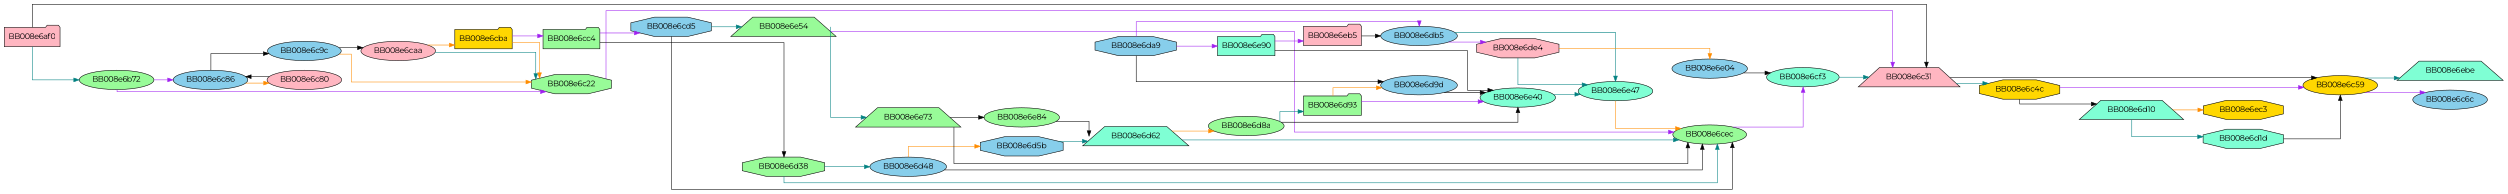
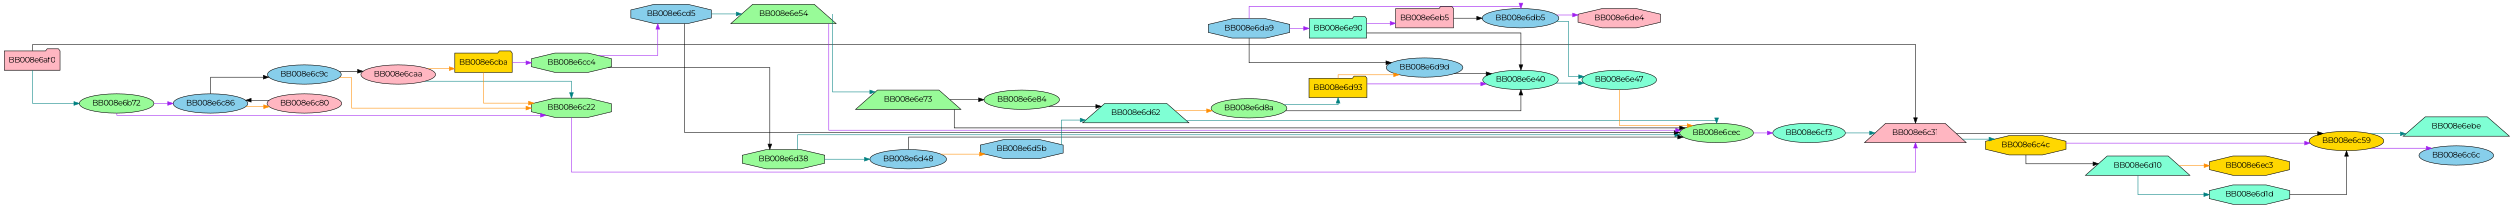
node "BB008e6cc4": shape folder -> octagon
node "BB008e6e04": removed
edge "BB008e6de4" -> "BB008e6e47": removed
node "BB008e6d93": fillcolor palegreen -> gold
